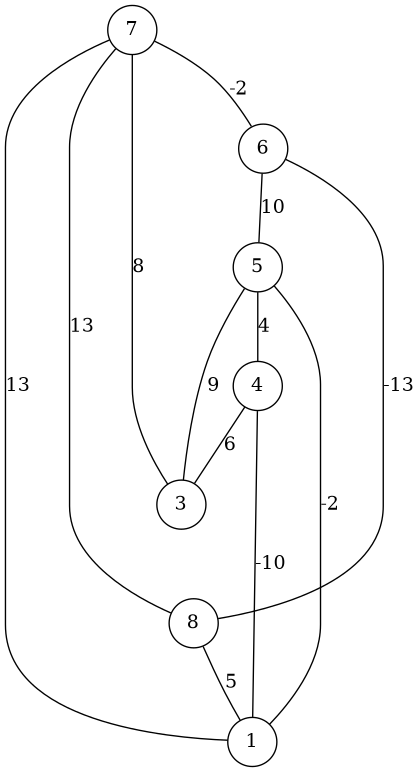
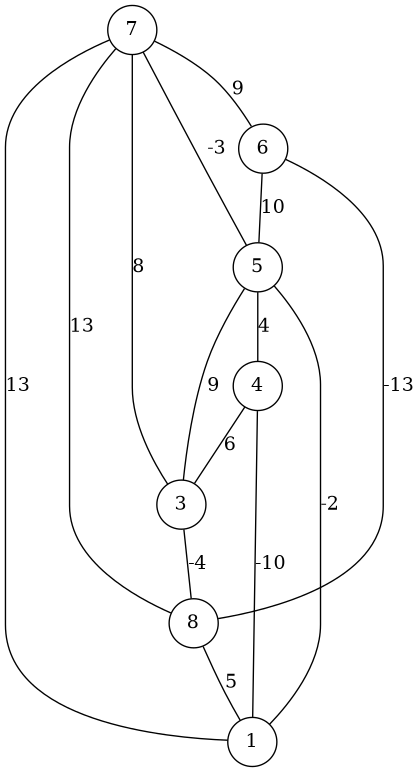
edge "7" -- "6": label "-2" -> "9"
edge "7" -- "5": added, label "-3"
edge "3" -- "8": added, label "-4"
